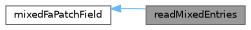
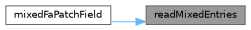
edge "readMixedEntries" -> "mixedFaPatchField": reversed
